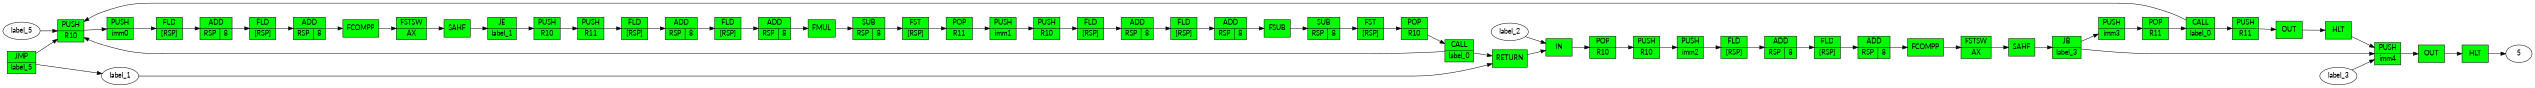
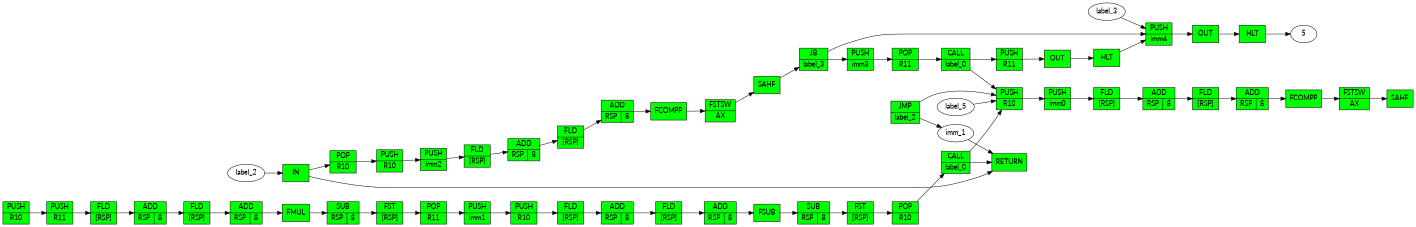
node "JE": removed
edge "RETURN" -> "IN": reversed
node "JMP": text "label_5" -> "label_2"
node "label_1": label "label_1" -> "imm_1"
